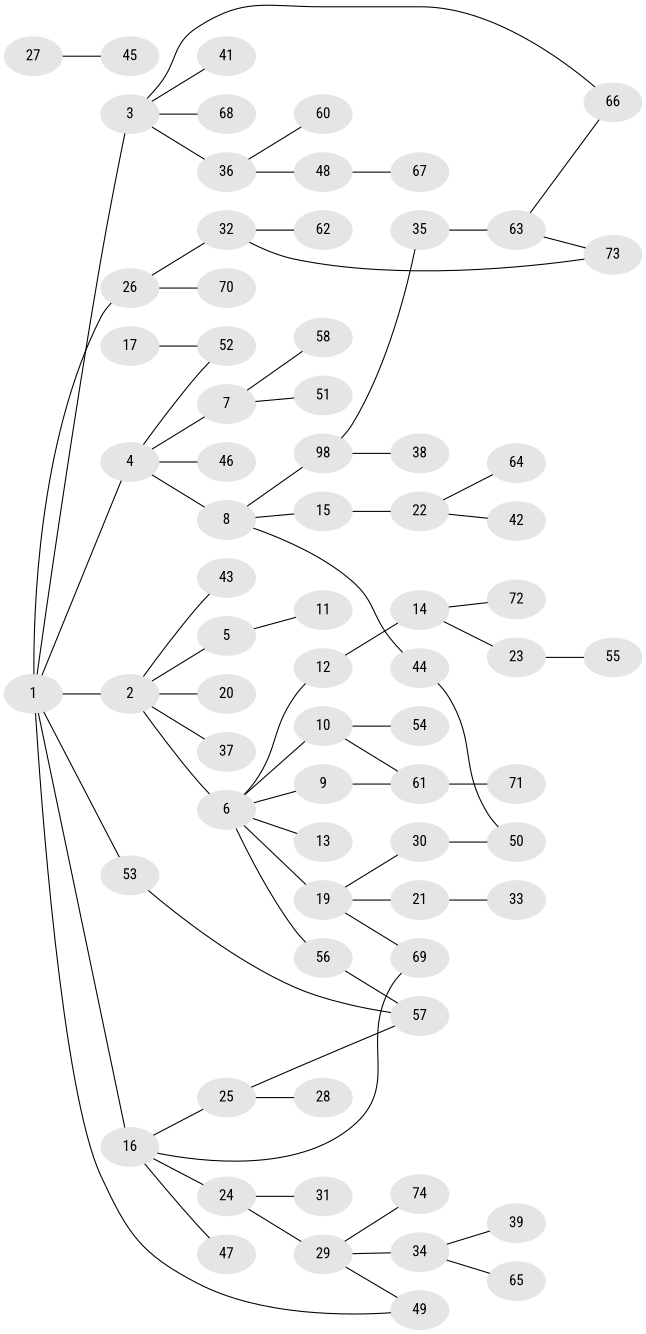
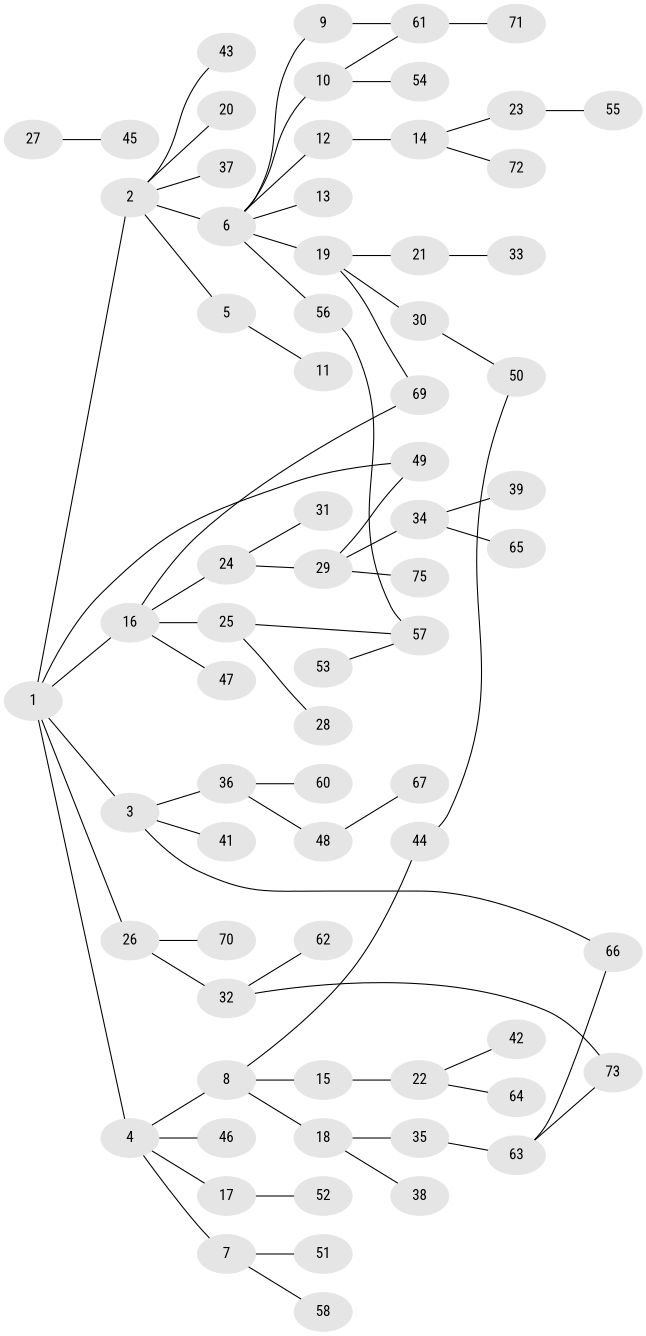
node "68": removed
edge "52" -- "4": now "17" -- "4"
node "98": label "98" -> "18"
edge "1" -- "53": removed
node "74": label "74" -> "75"
